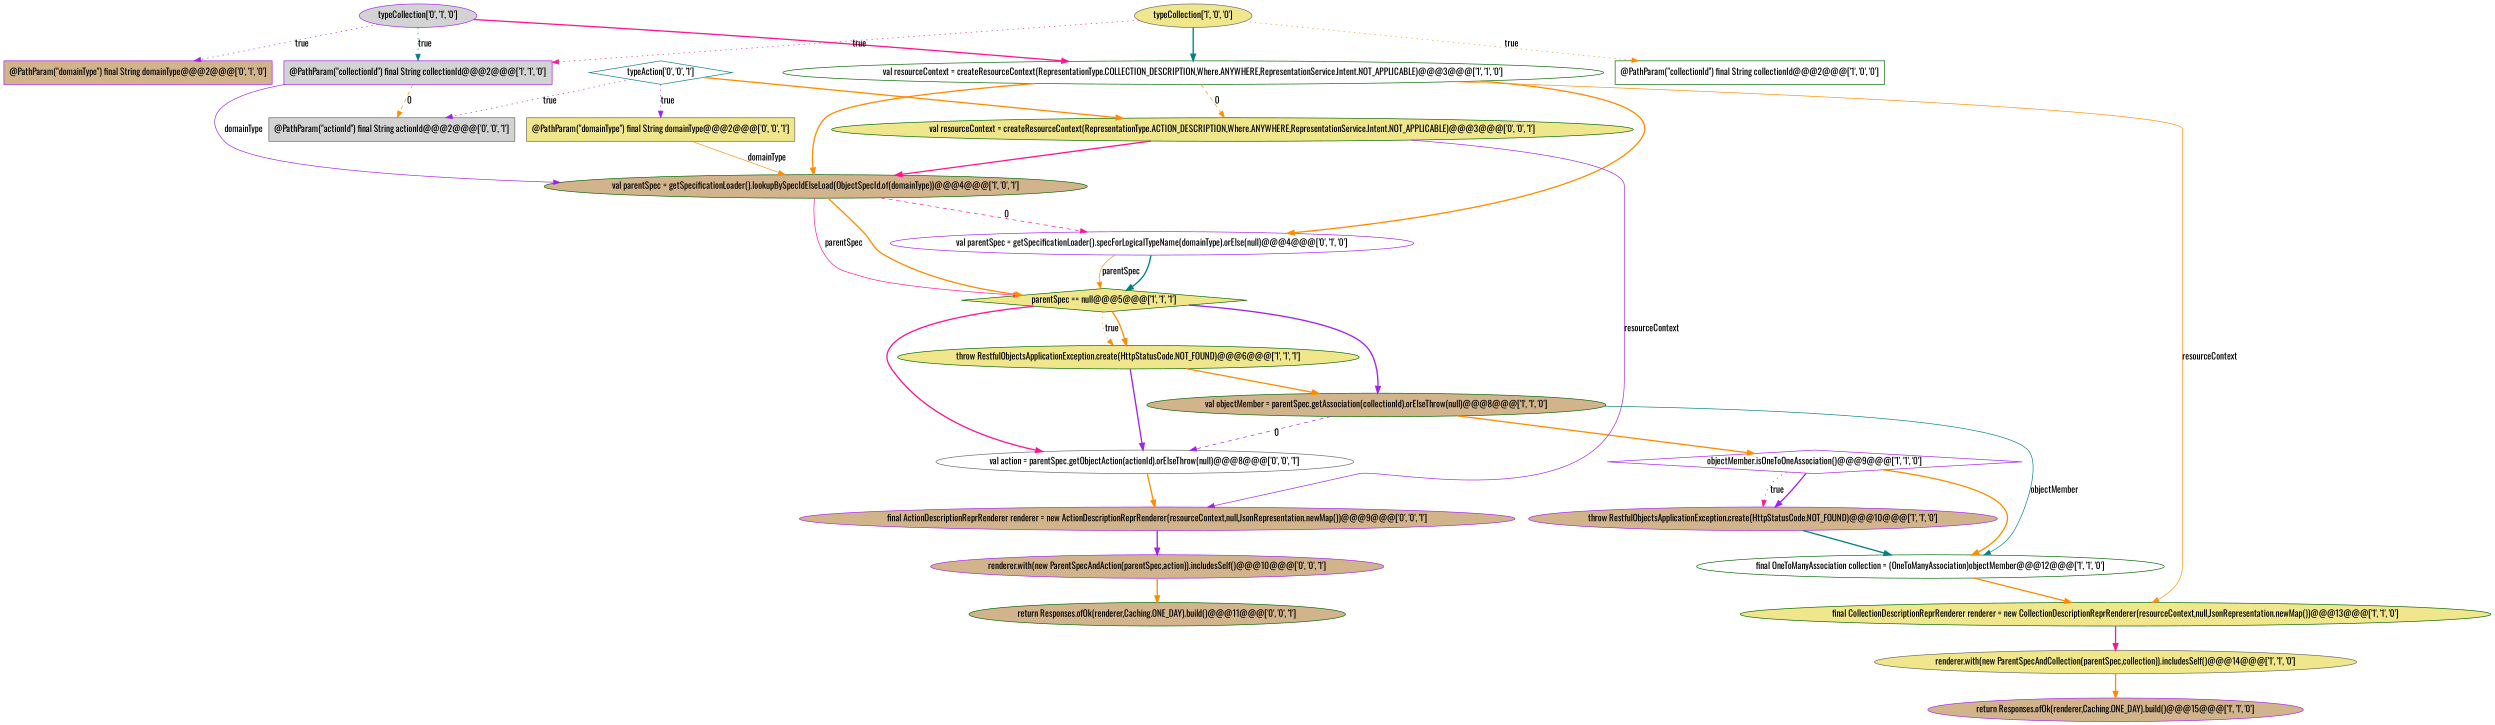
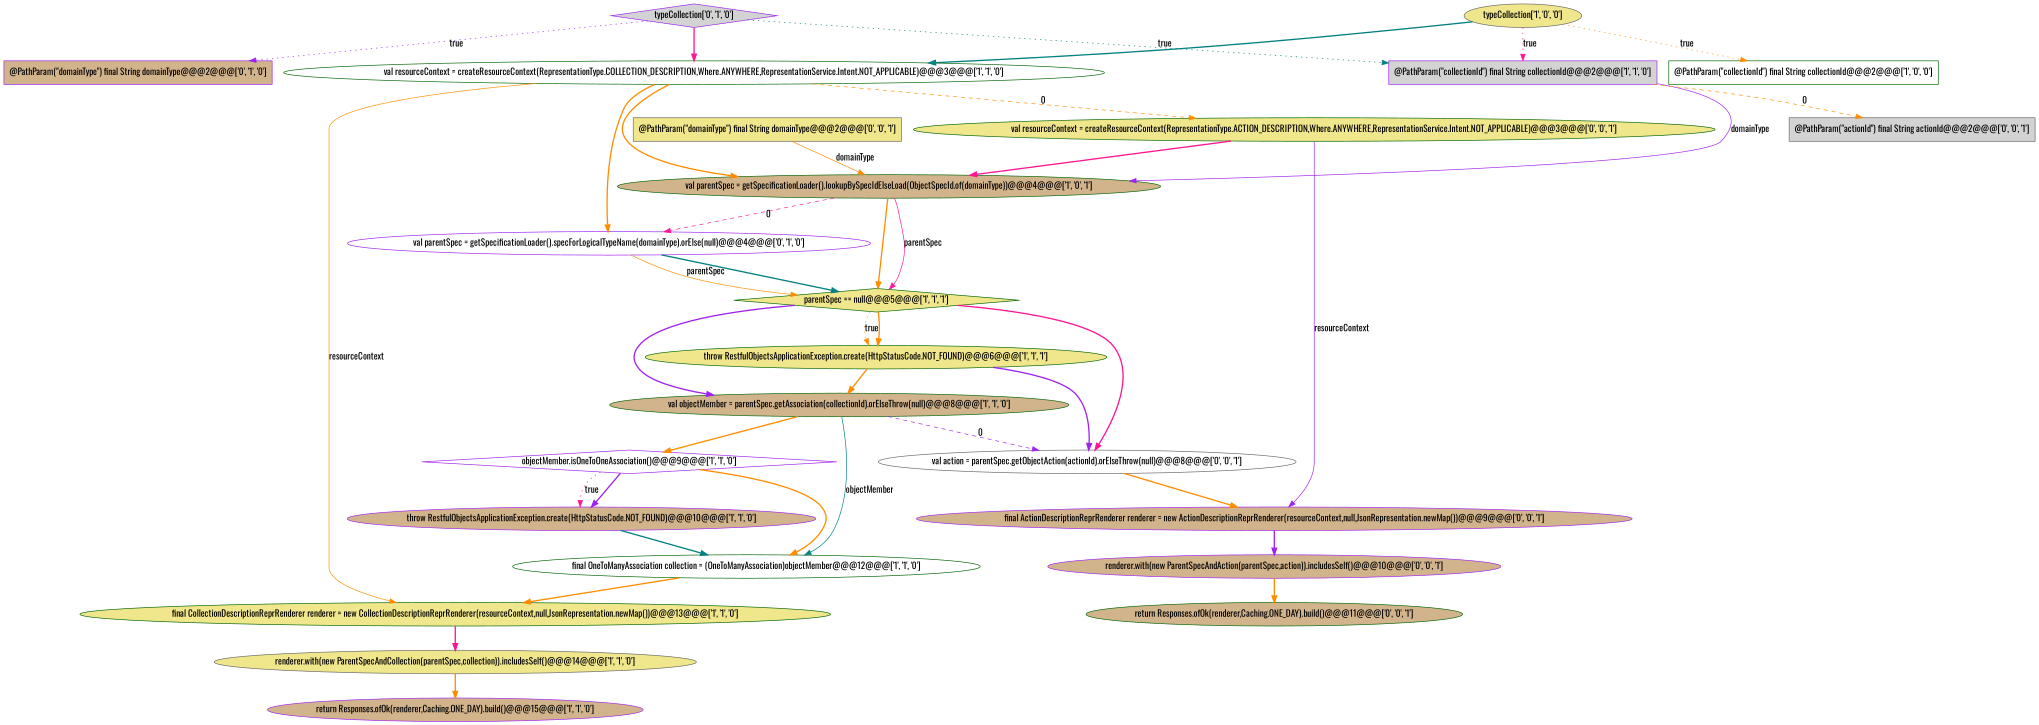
node "typeCollection['0', '1', '0']": shape ellipse -> diamond
node "typeAction['0', '0', '1']": removed
